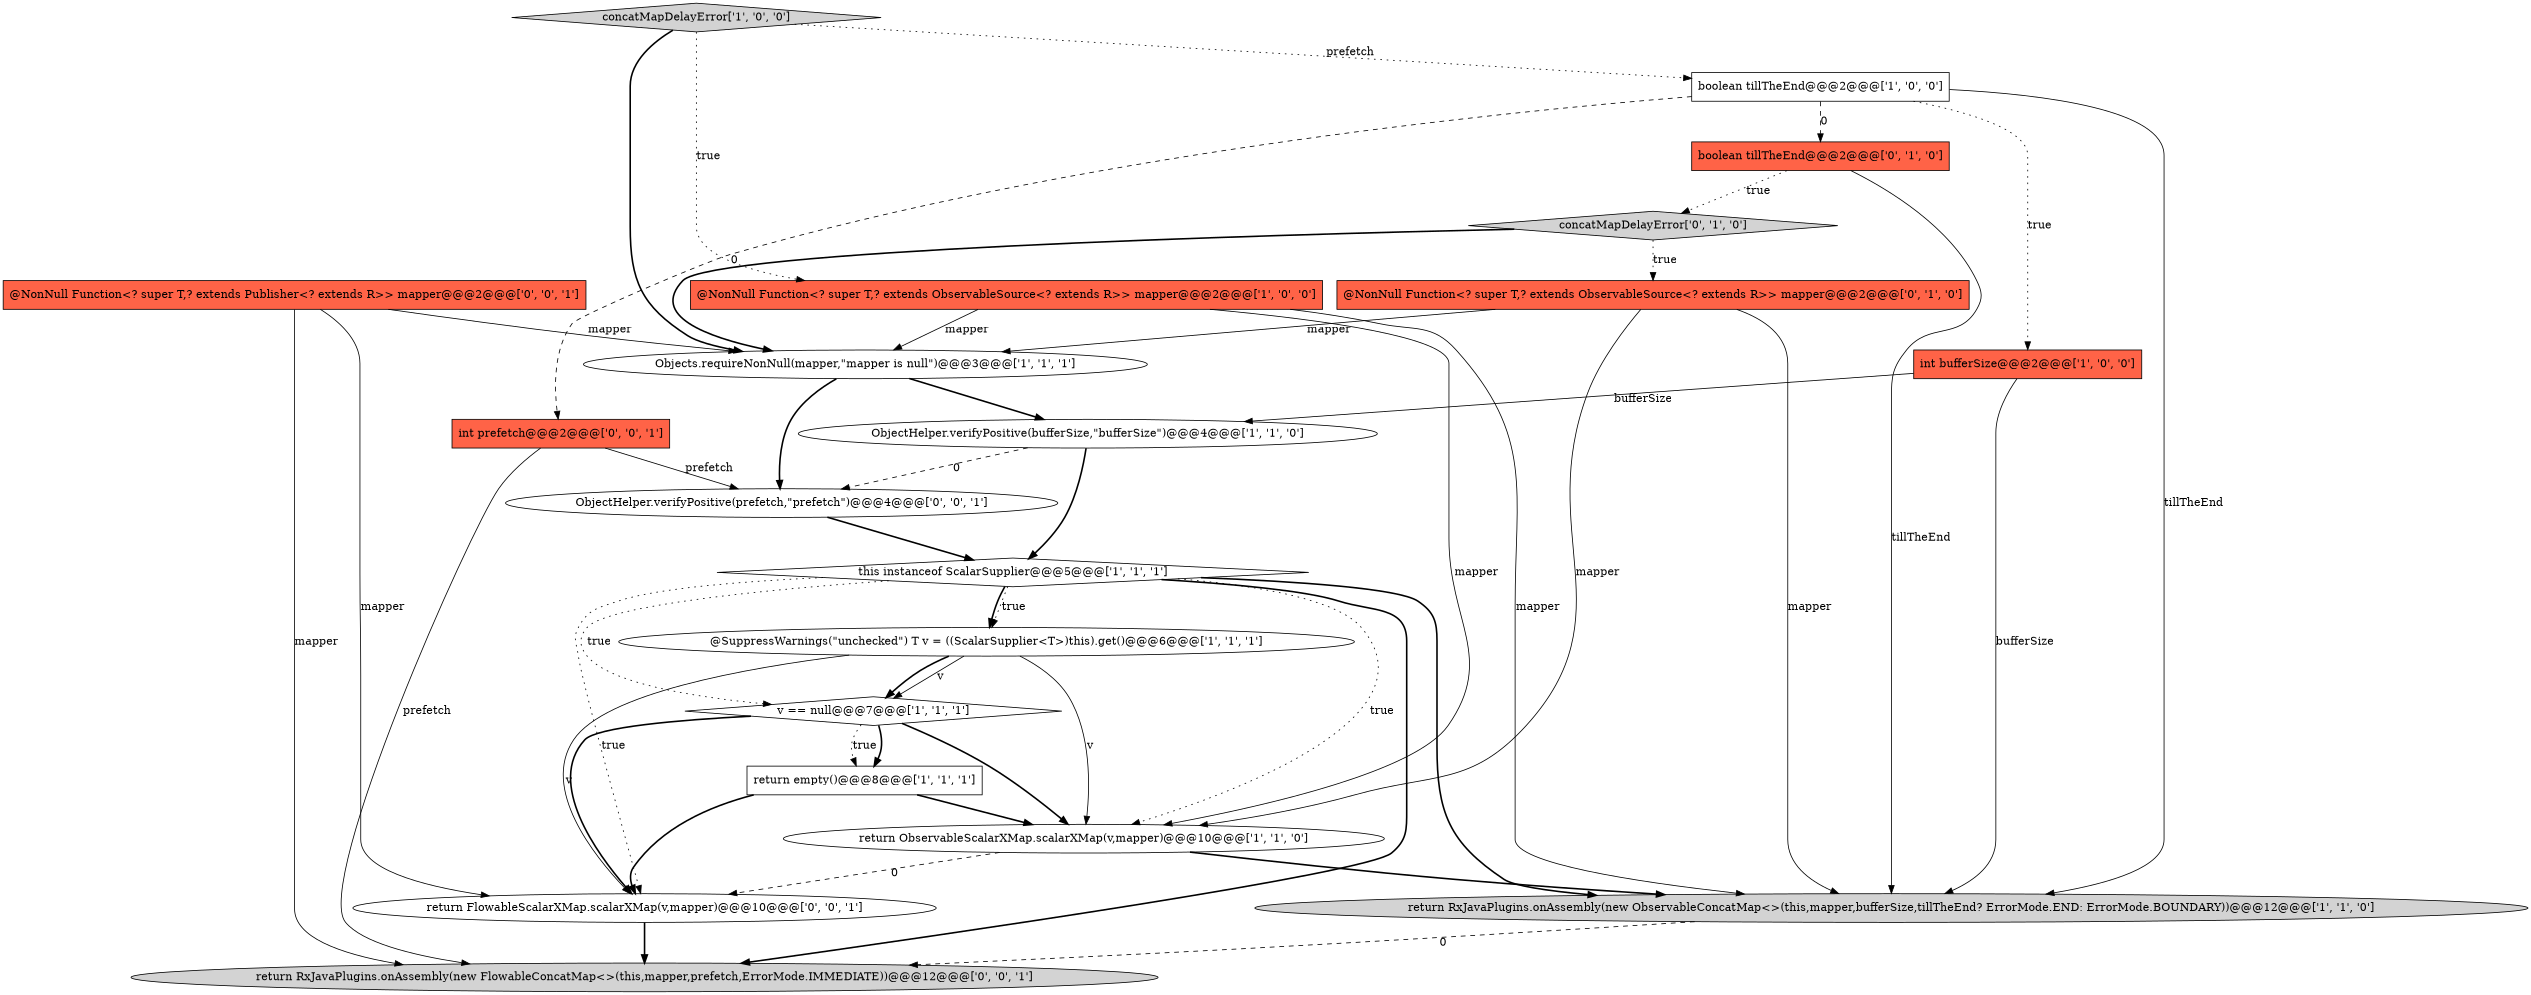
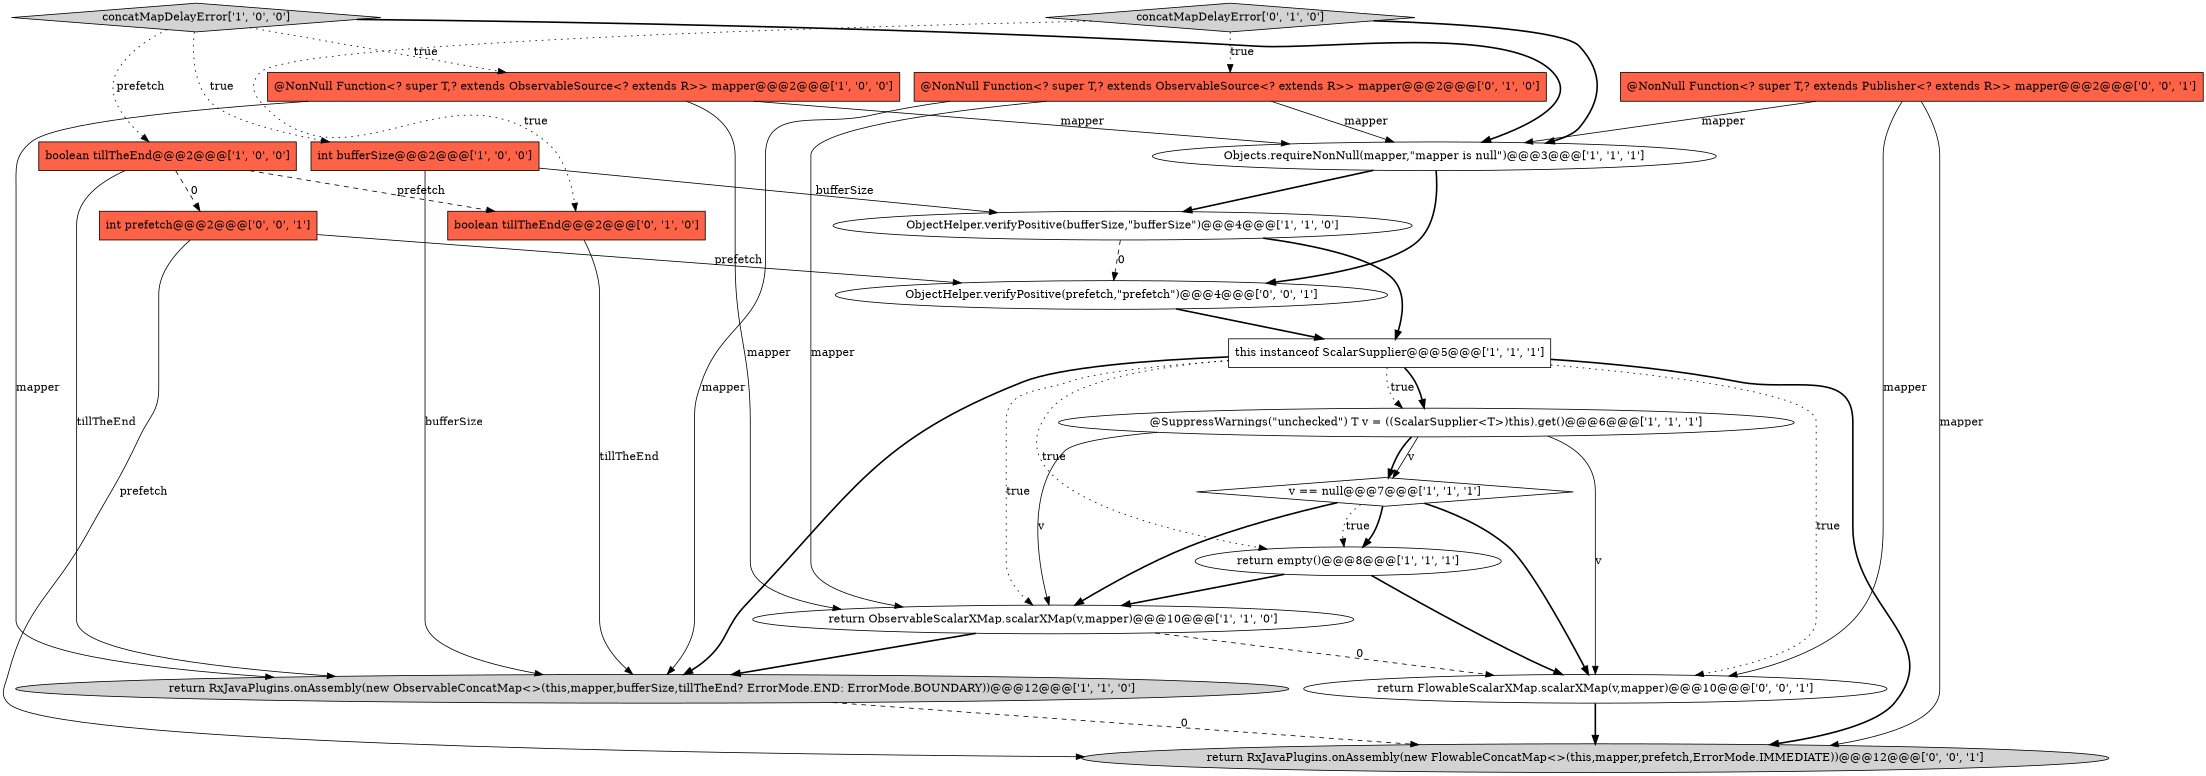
node "boolean tillTheEnd@@@2@@@['1', '0', '0']": fillcolor white -> tomato
edge "boolean tillTheEnd@@@2@@@['1', '0', '0']" -> "boolean tillTheEnd@@@2@@@['0', '1', '0']": label "0" -> "prefetch"
edge "boolean tillTheEnd@@@2@@@['1', '0', '0']" -> "int bufferSize@@@2@@@['1', '0', '0']": now "concatMapDelayError['1', '0', '0']" -> "int bufferSize@@@2@@@['1', '0', '0']"
edge "boolean tillTheEnd@@@2@@@['0', '1', '0']" -> "concatMapDelayError['0', '1', '0']": reversed
node "this instanceof ScalarSupplier@@@5@@@['1', '1', '1']": shape diamond -> box
edge "this instanceof ScalarSupplier@@@5@@@['1', '1', '1']" -> "v == null@@@7@@@['1', '1', '1']": now "this instanceof ScalarSupplier@@@5@@@['1', '1', '1']" -> "return empty()@@@8@@@['1', '1', '1']"
node "return empty()@@@8@@@['1', '1', '1']": shape box -> ellipse
